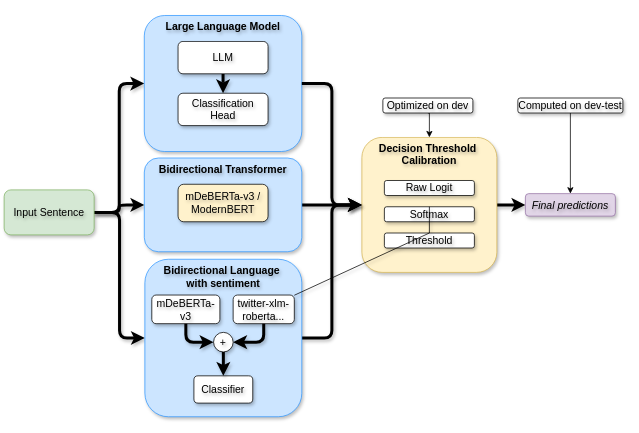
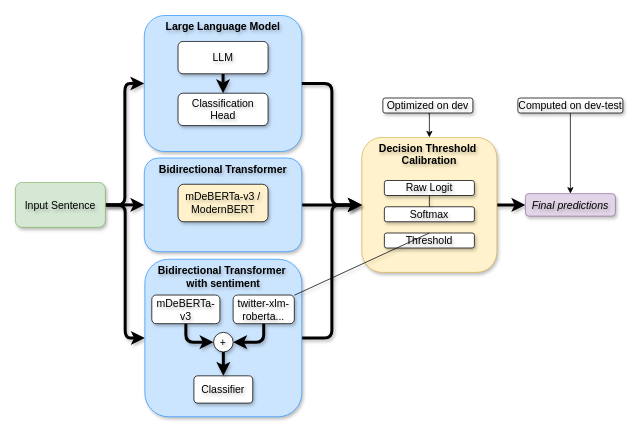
node "Input Sentence": moved (49, 212) -> (60, 205)
edge "Softmax" -- "Threshold": now "Softmax" -- "Raw Logit"
node "Bidirectional Language with sentiment": label "Bidirectional Language with sentiment" -> "Bidirectional Transformer with sentiment"
